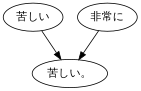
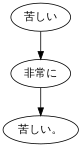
edge "苦しい" -> "苦しい。": now "苦しい" -> "非常に"
